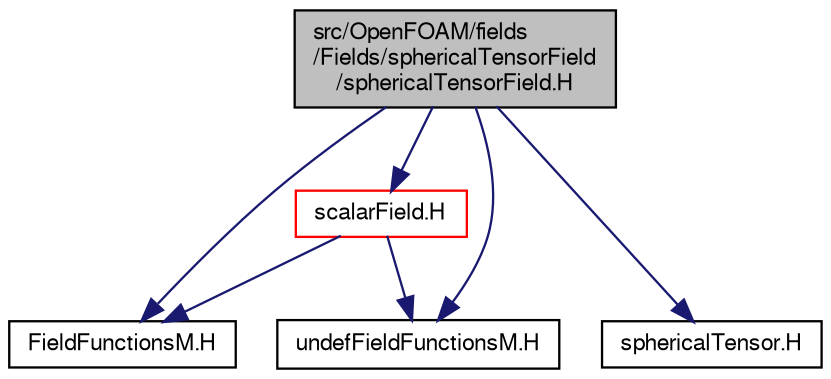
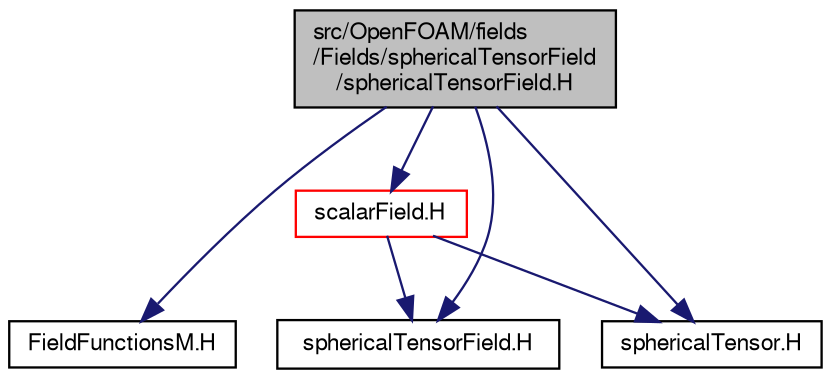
edge "scalarField.H" -> "FieldFunctionsM.H": now "scalarField.H" -> "sphericalTensor.H"
node "undefFieldFunctionsM.H": label "undefFieldFunctionsM.H" -> "sphericalTensorField.H"
